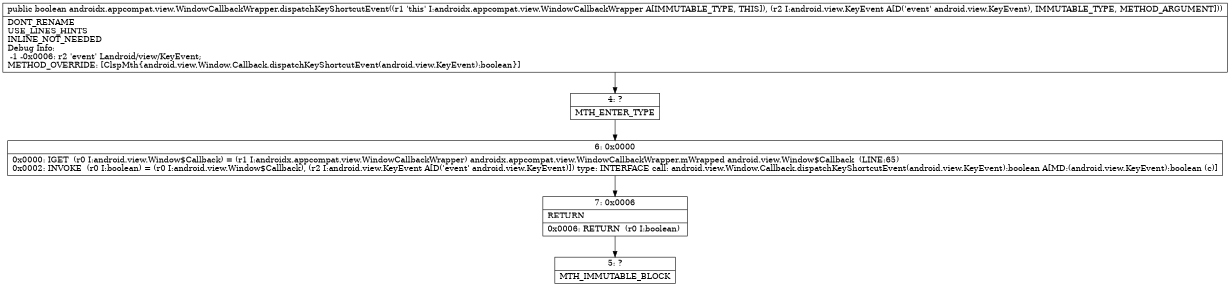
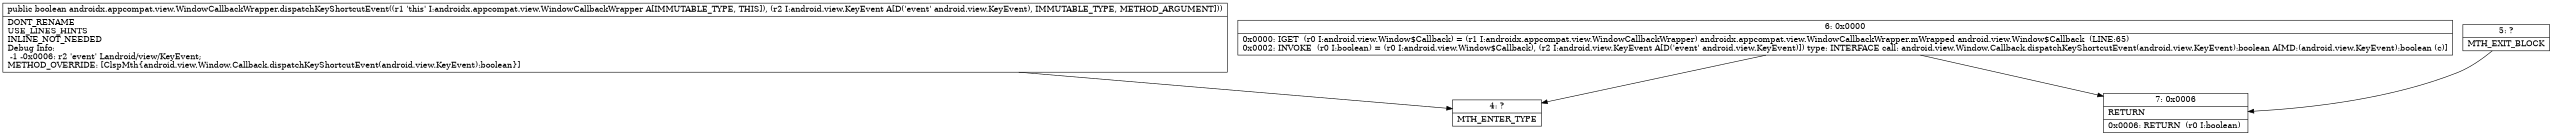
edge "4: ?" -> "6: 0x0000": reversed
edge "7: 0x0006" -> "5: ?": reversed
node "5: ?": text "MTH_IMMUTABLE_BLOCK" -> "MTH_EXIT_BLOCK"
